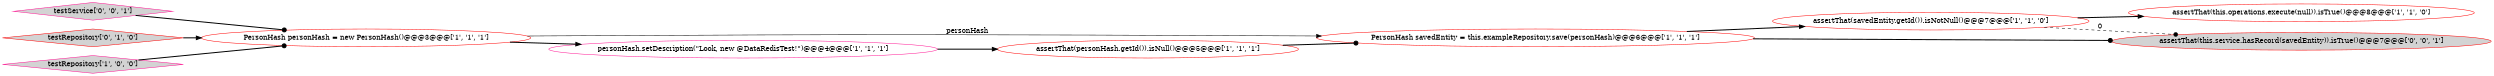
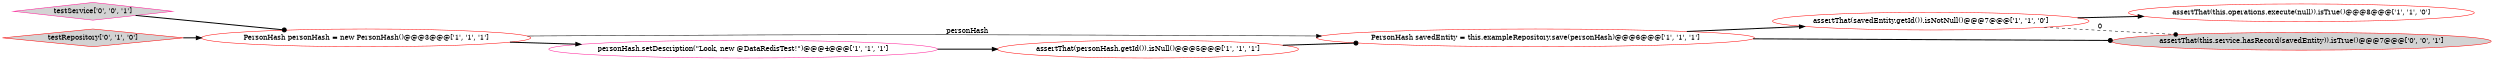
node "testRepository['1', '0', '0']": removed
